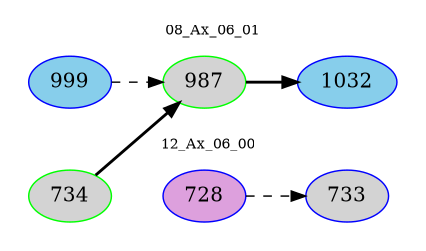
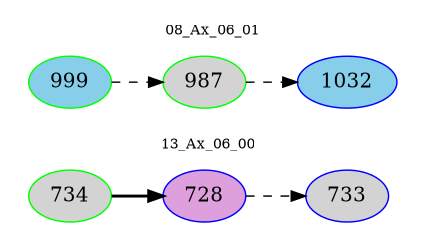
node "999": color blue -> green
edge "987" -> "1032": style bold -> dashed
edge "734" -> "987": now "734" -> "728"
cluster "12_Ax_06_00": label "12_Ax_06_00" -> "13_Ax_06_00"
